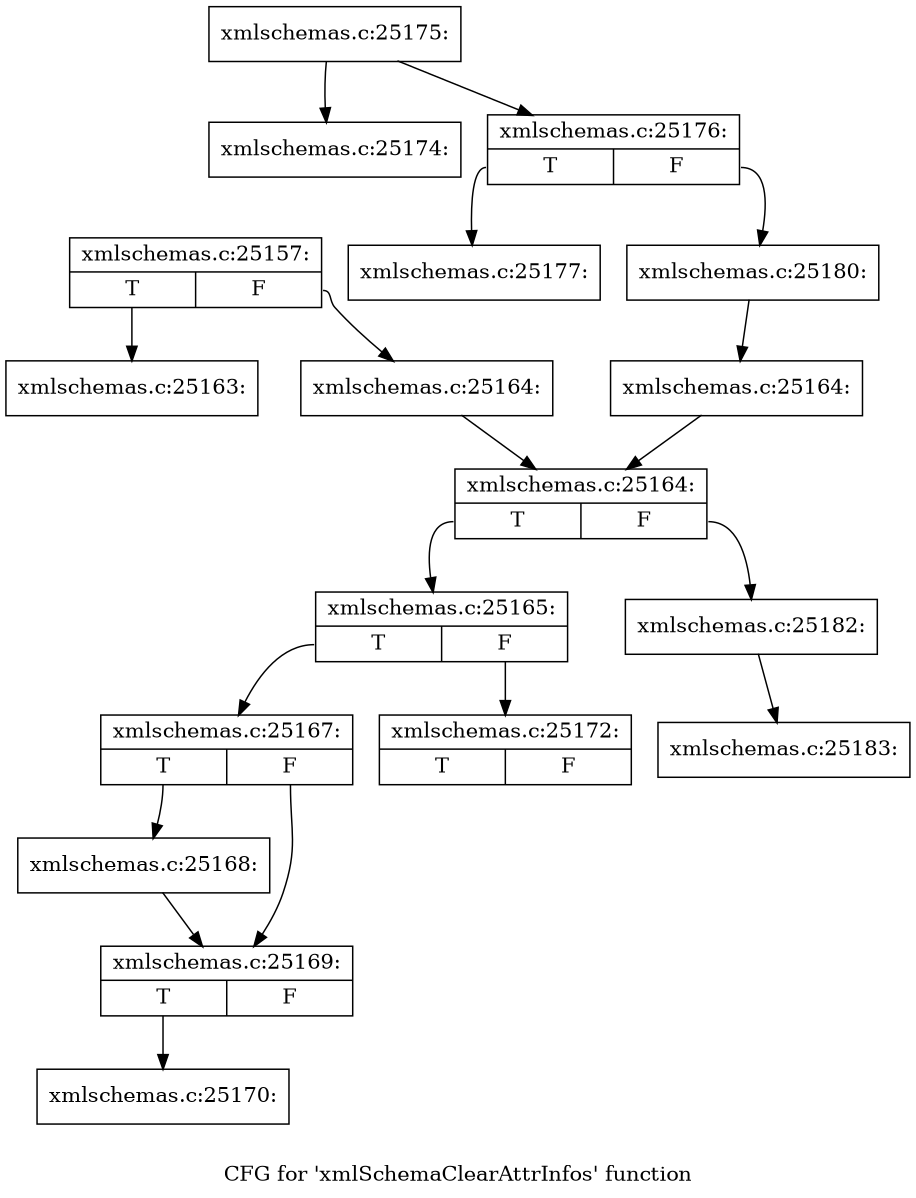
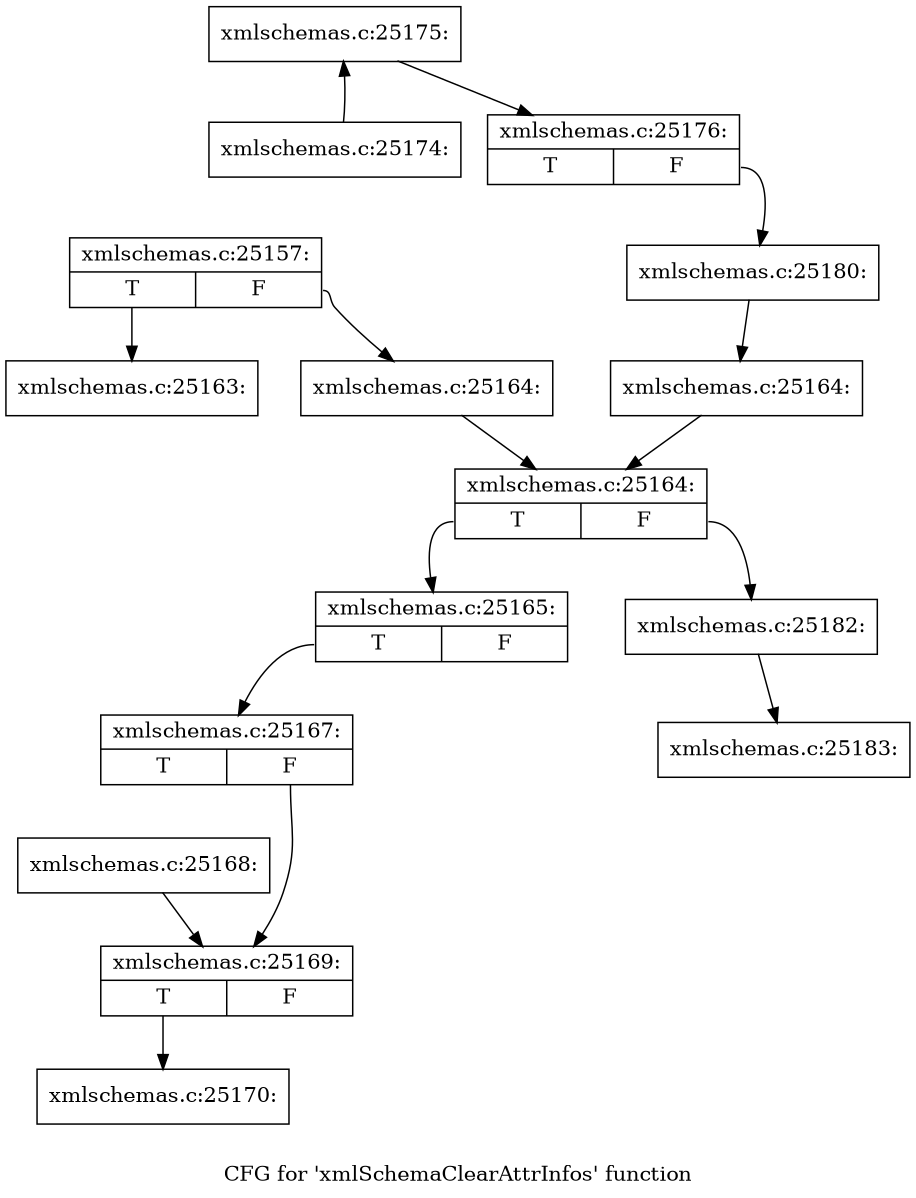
edge "xmlschemas.c:25175:" -> "xmlschemas.c:25174:": reversed
node "xmlschemas.c:25177:": removed
node "xmlschemas.c:25172:": removed
edge "xmlschemas.c:25167:" -> "xmlschemas.c:25168:": removed
